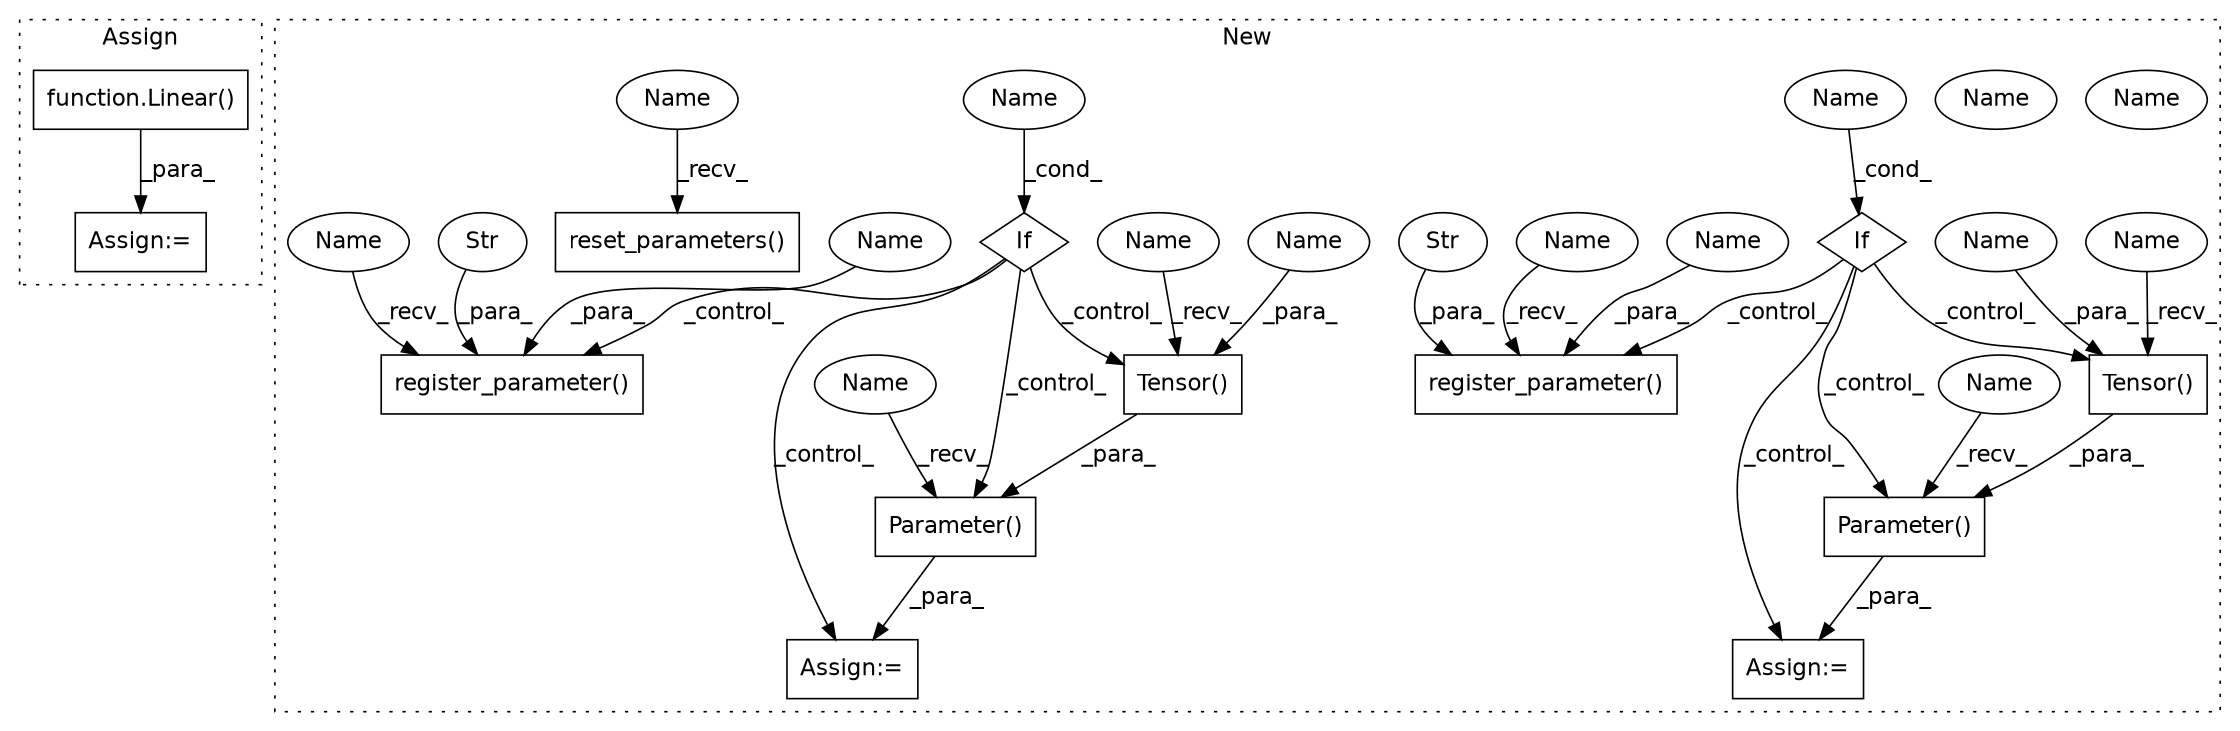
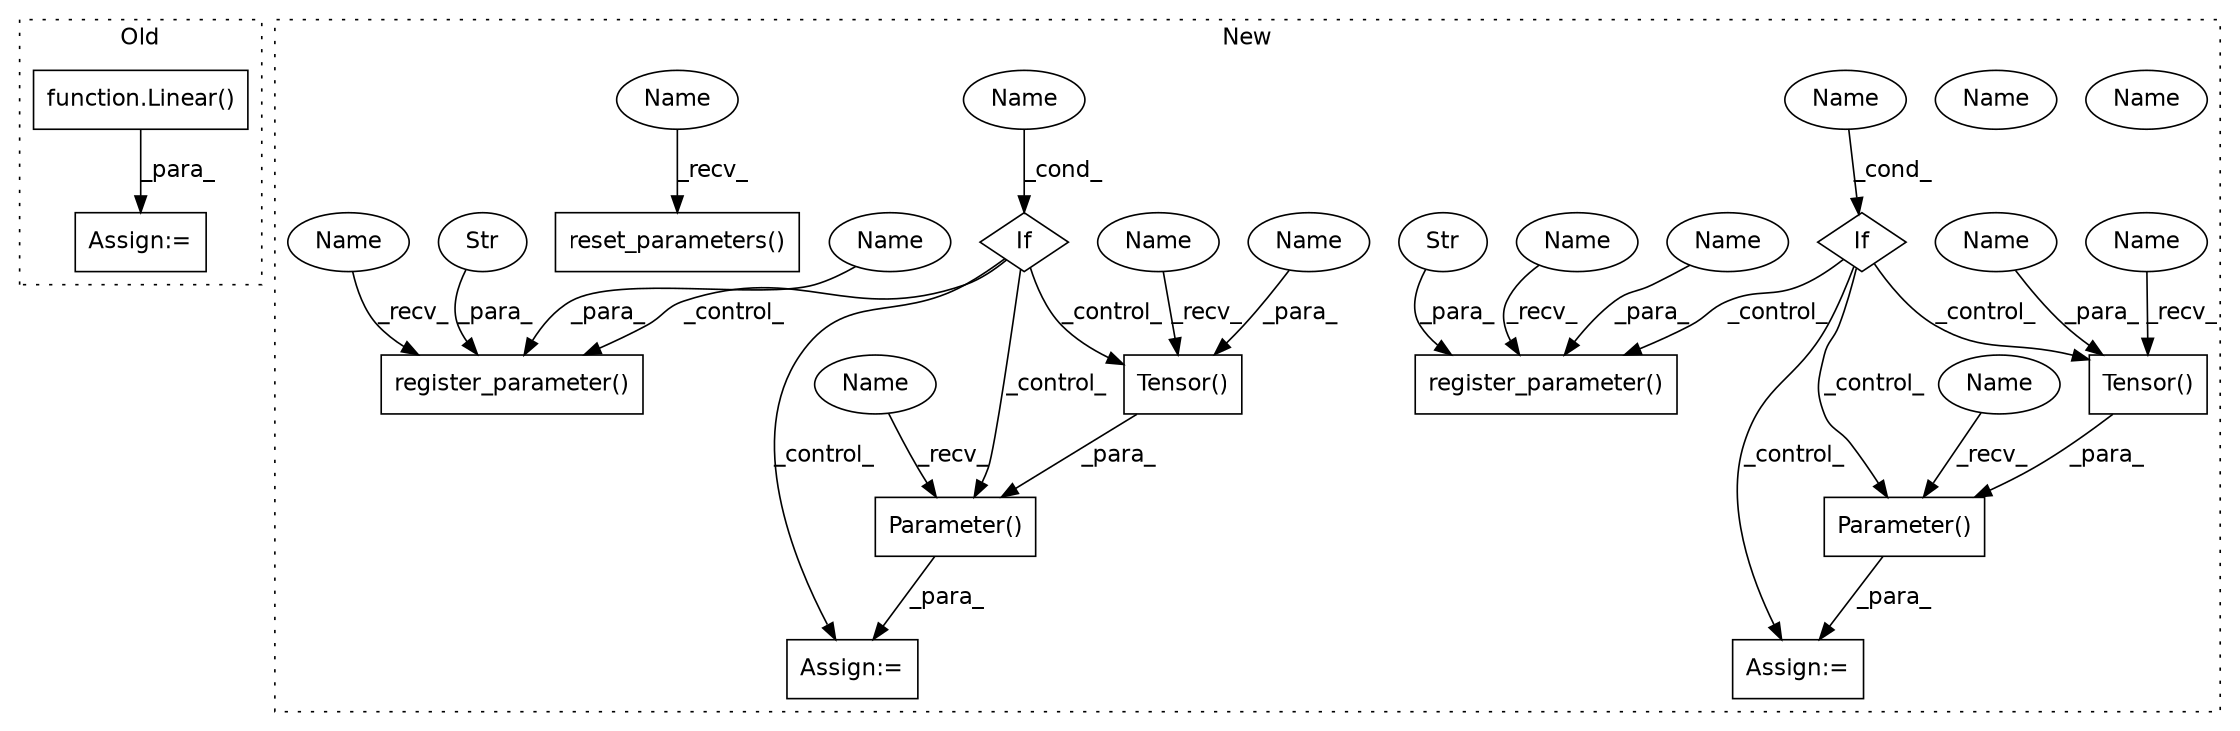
cluster "Assign": label "Assign" -> "Old"
